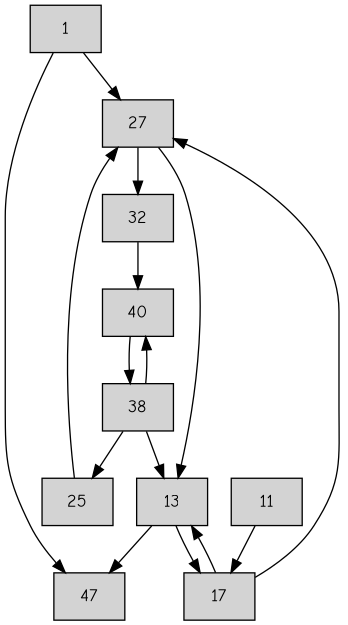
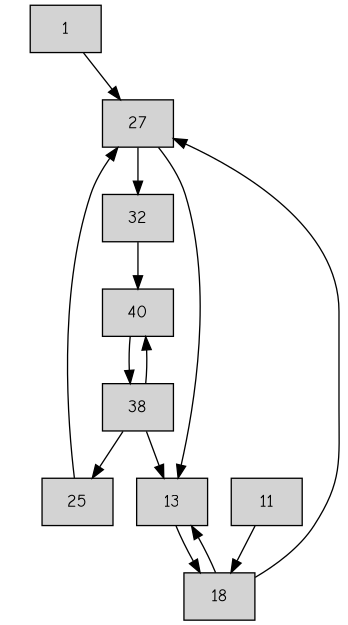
node "47": removed
node "17": label "17" -> "18"
